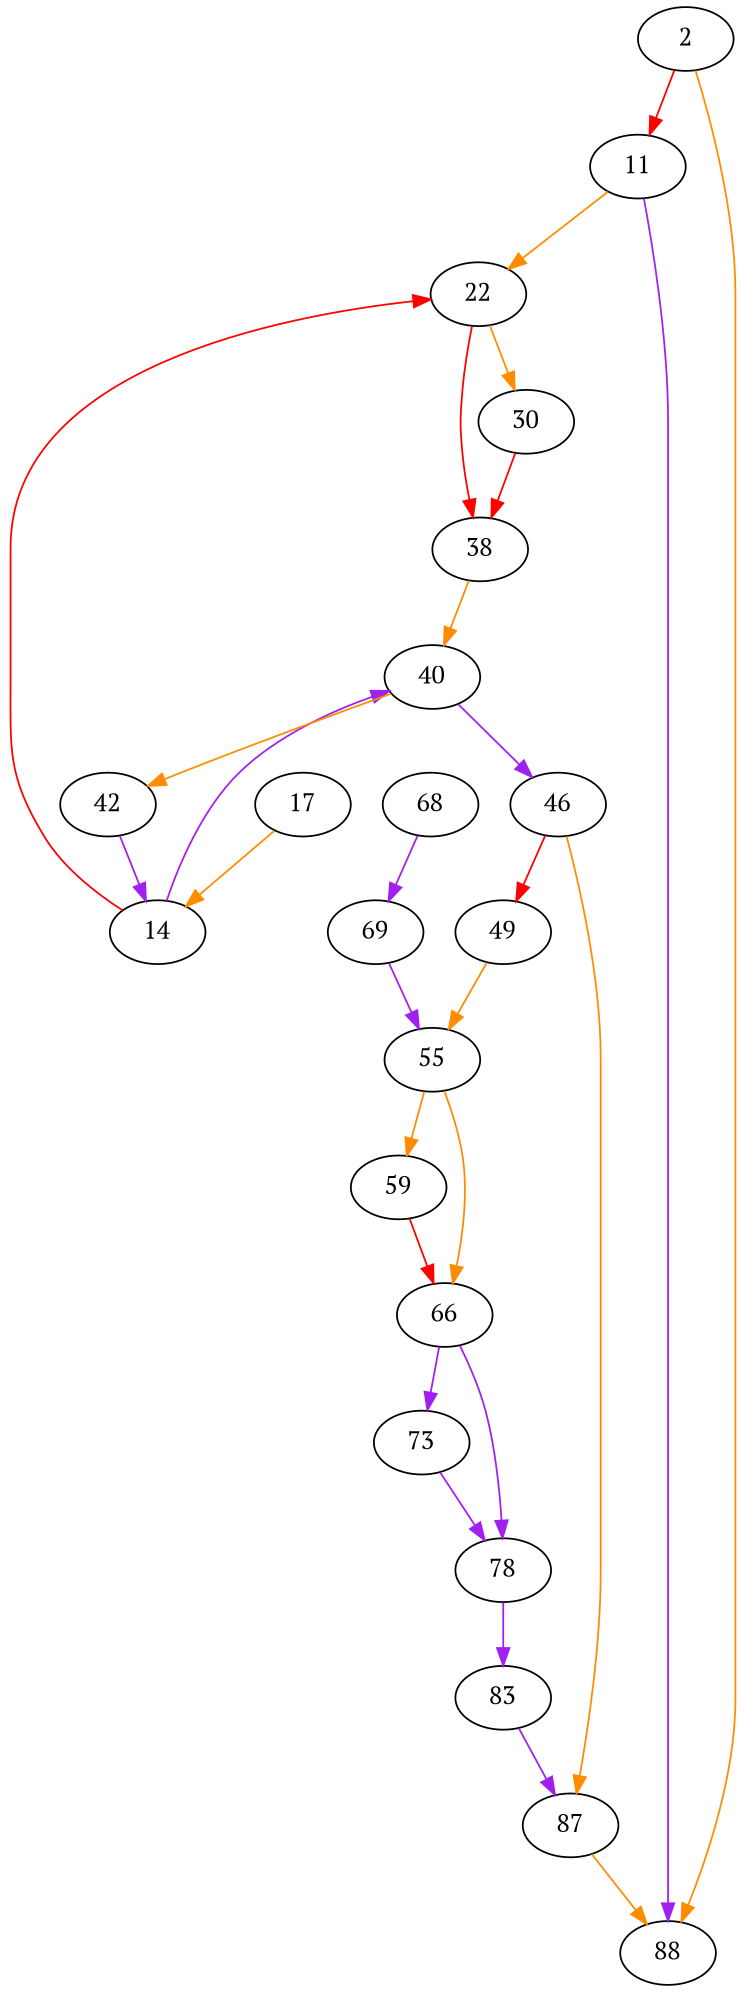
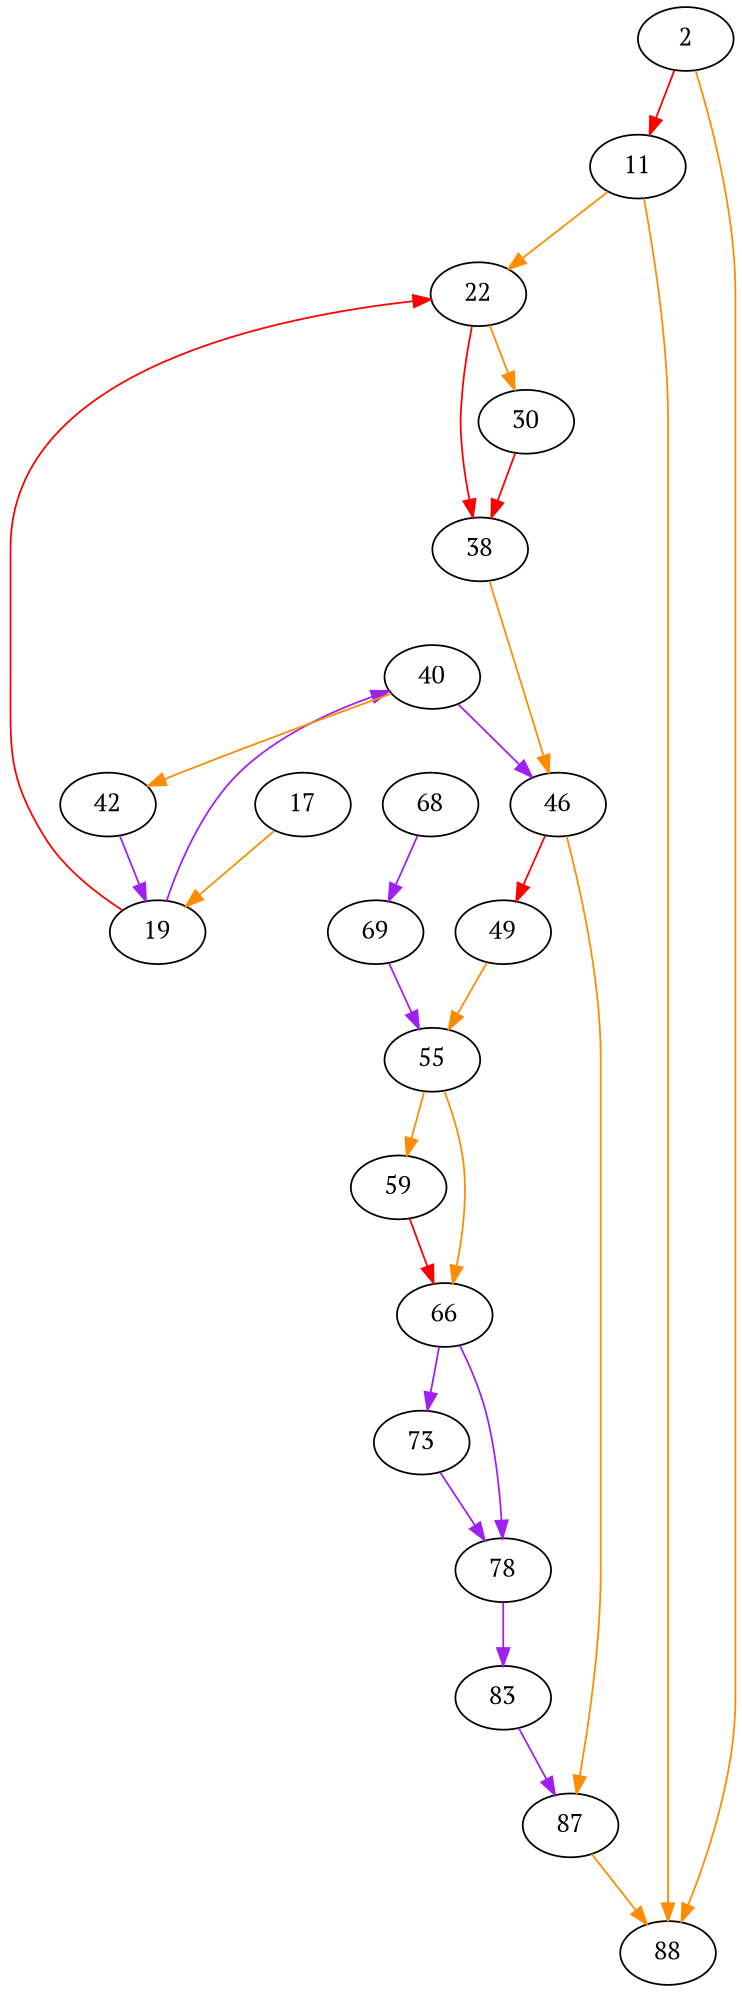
edge "38" -> "40": now "38" -> "46"
node "14": label "14" -> "19"
edge "11" -> "88": color purple -> darkorange
